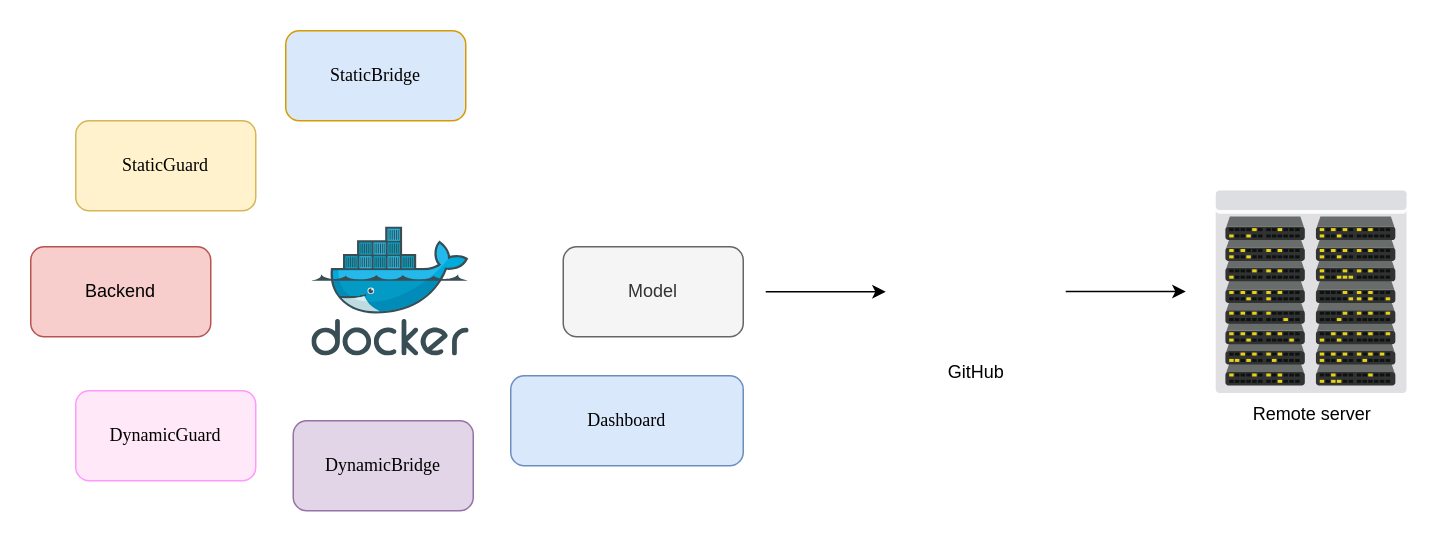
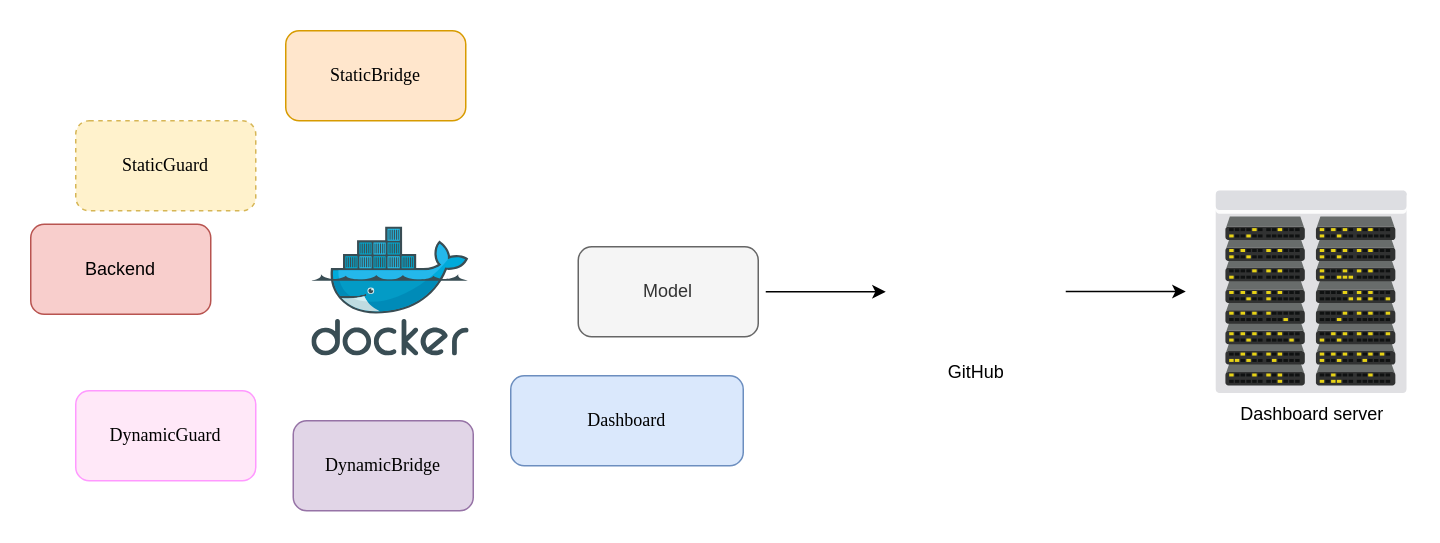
node "StaticBridge": fillcolor #dae8fc -> #ffe6cc
node "StaticGuard": style solid -> dashed
node "Backend": moved (121, 292) -> (121, 269)
node "Model": moved (653, 292) -> (668, 292)
node "Remote server": label "Remote server" -> "Dashboard server"
